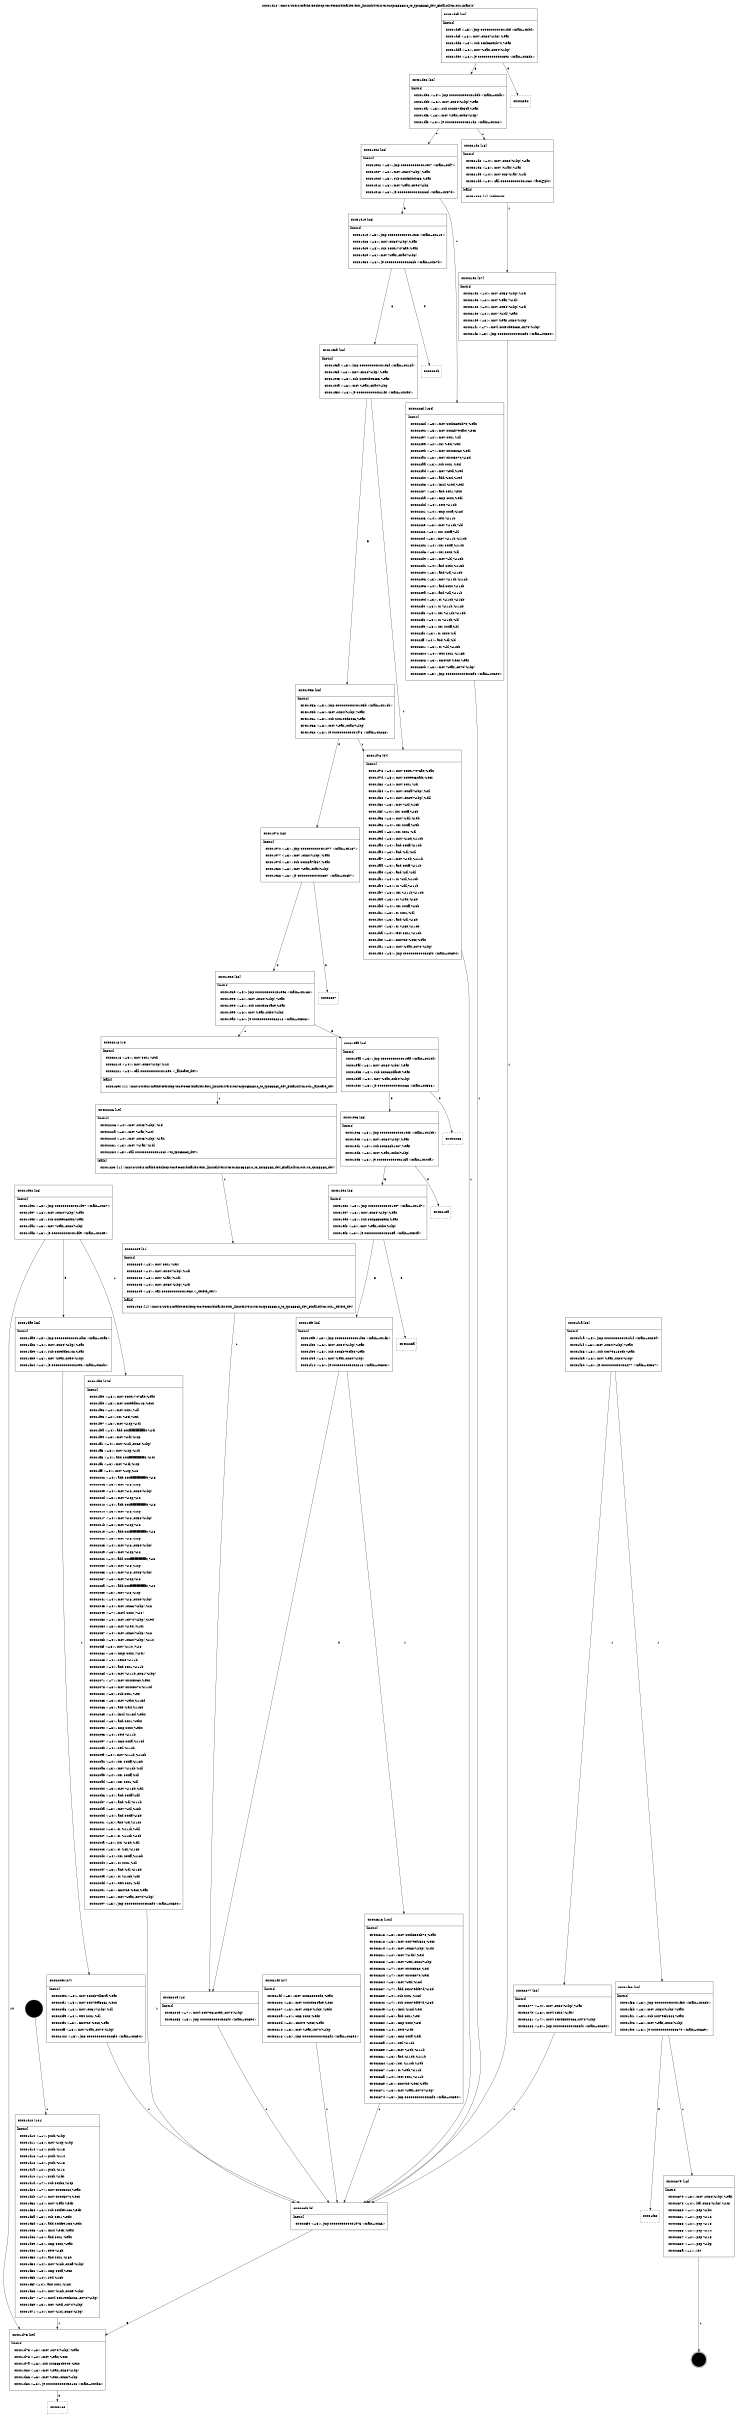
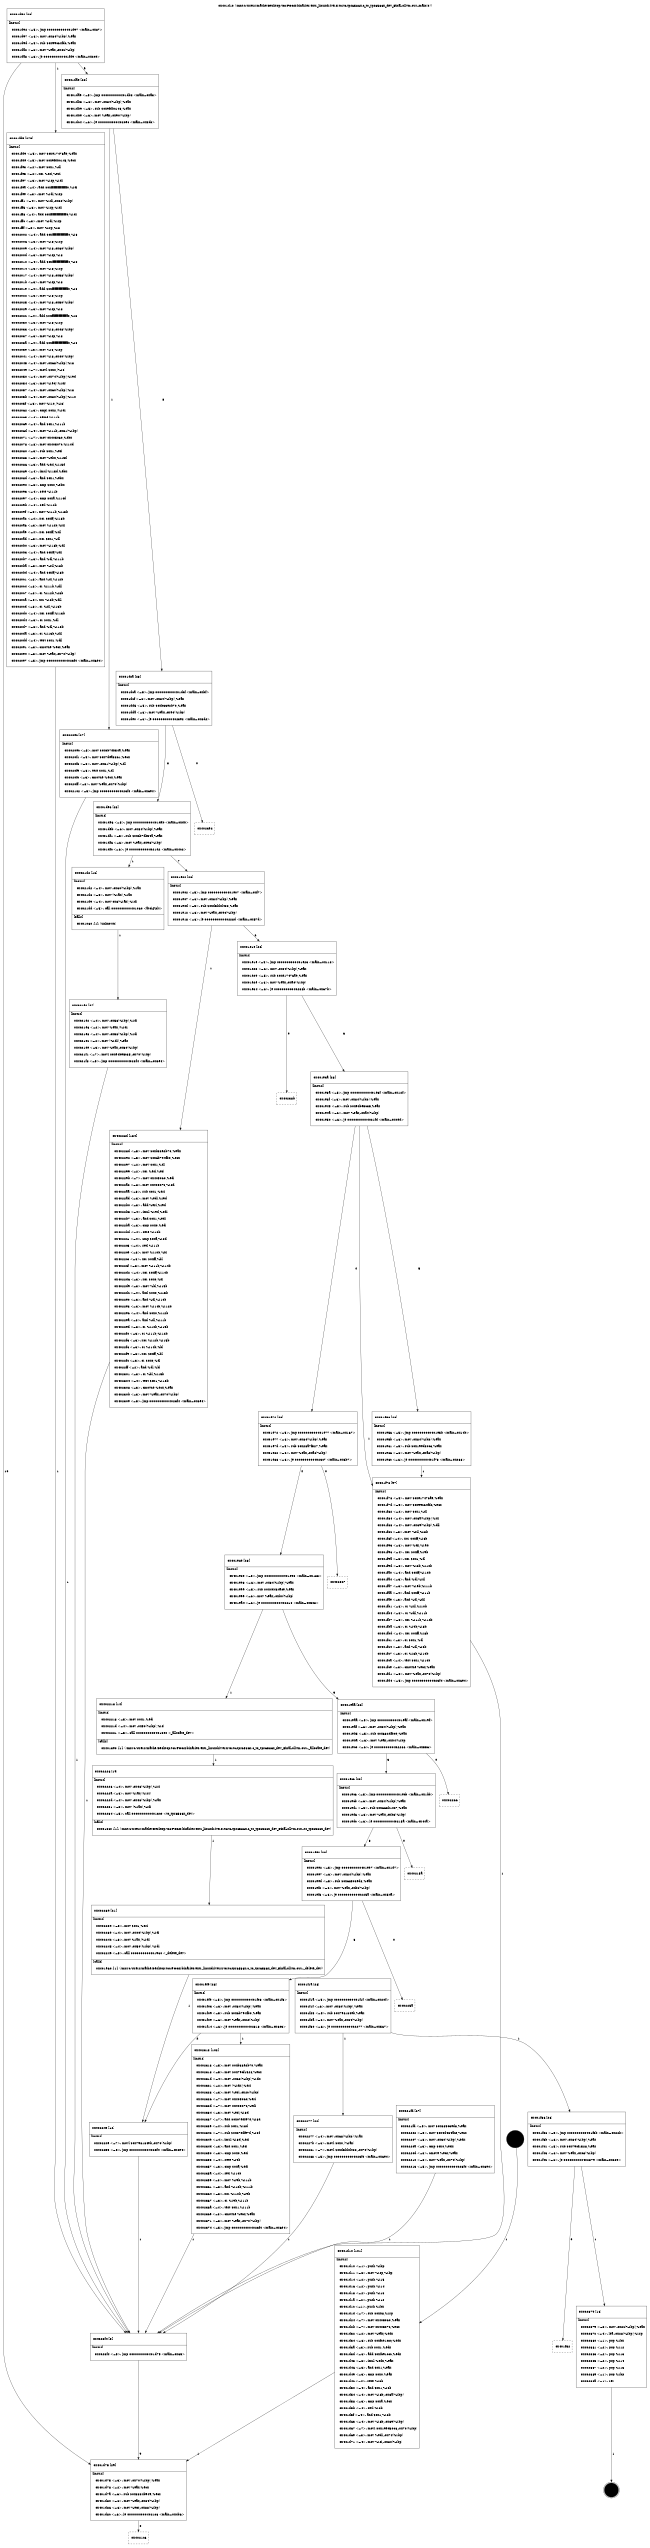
edge "0x401dae [28]" -> "0x401dca [28]": added, label "8"
edge "0x401e56 [28]" -> "0x401e72 [28]": now "0x401e3a [28]" -> "0x401e72 [28]"
